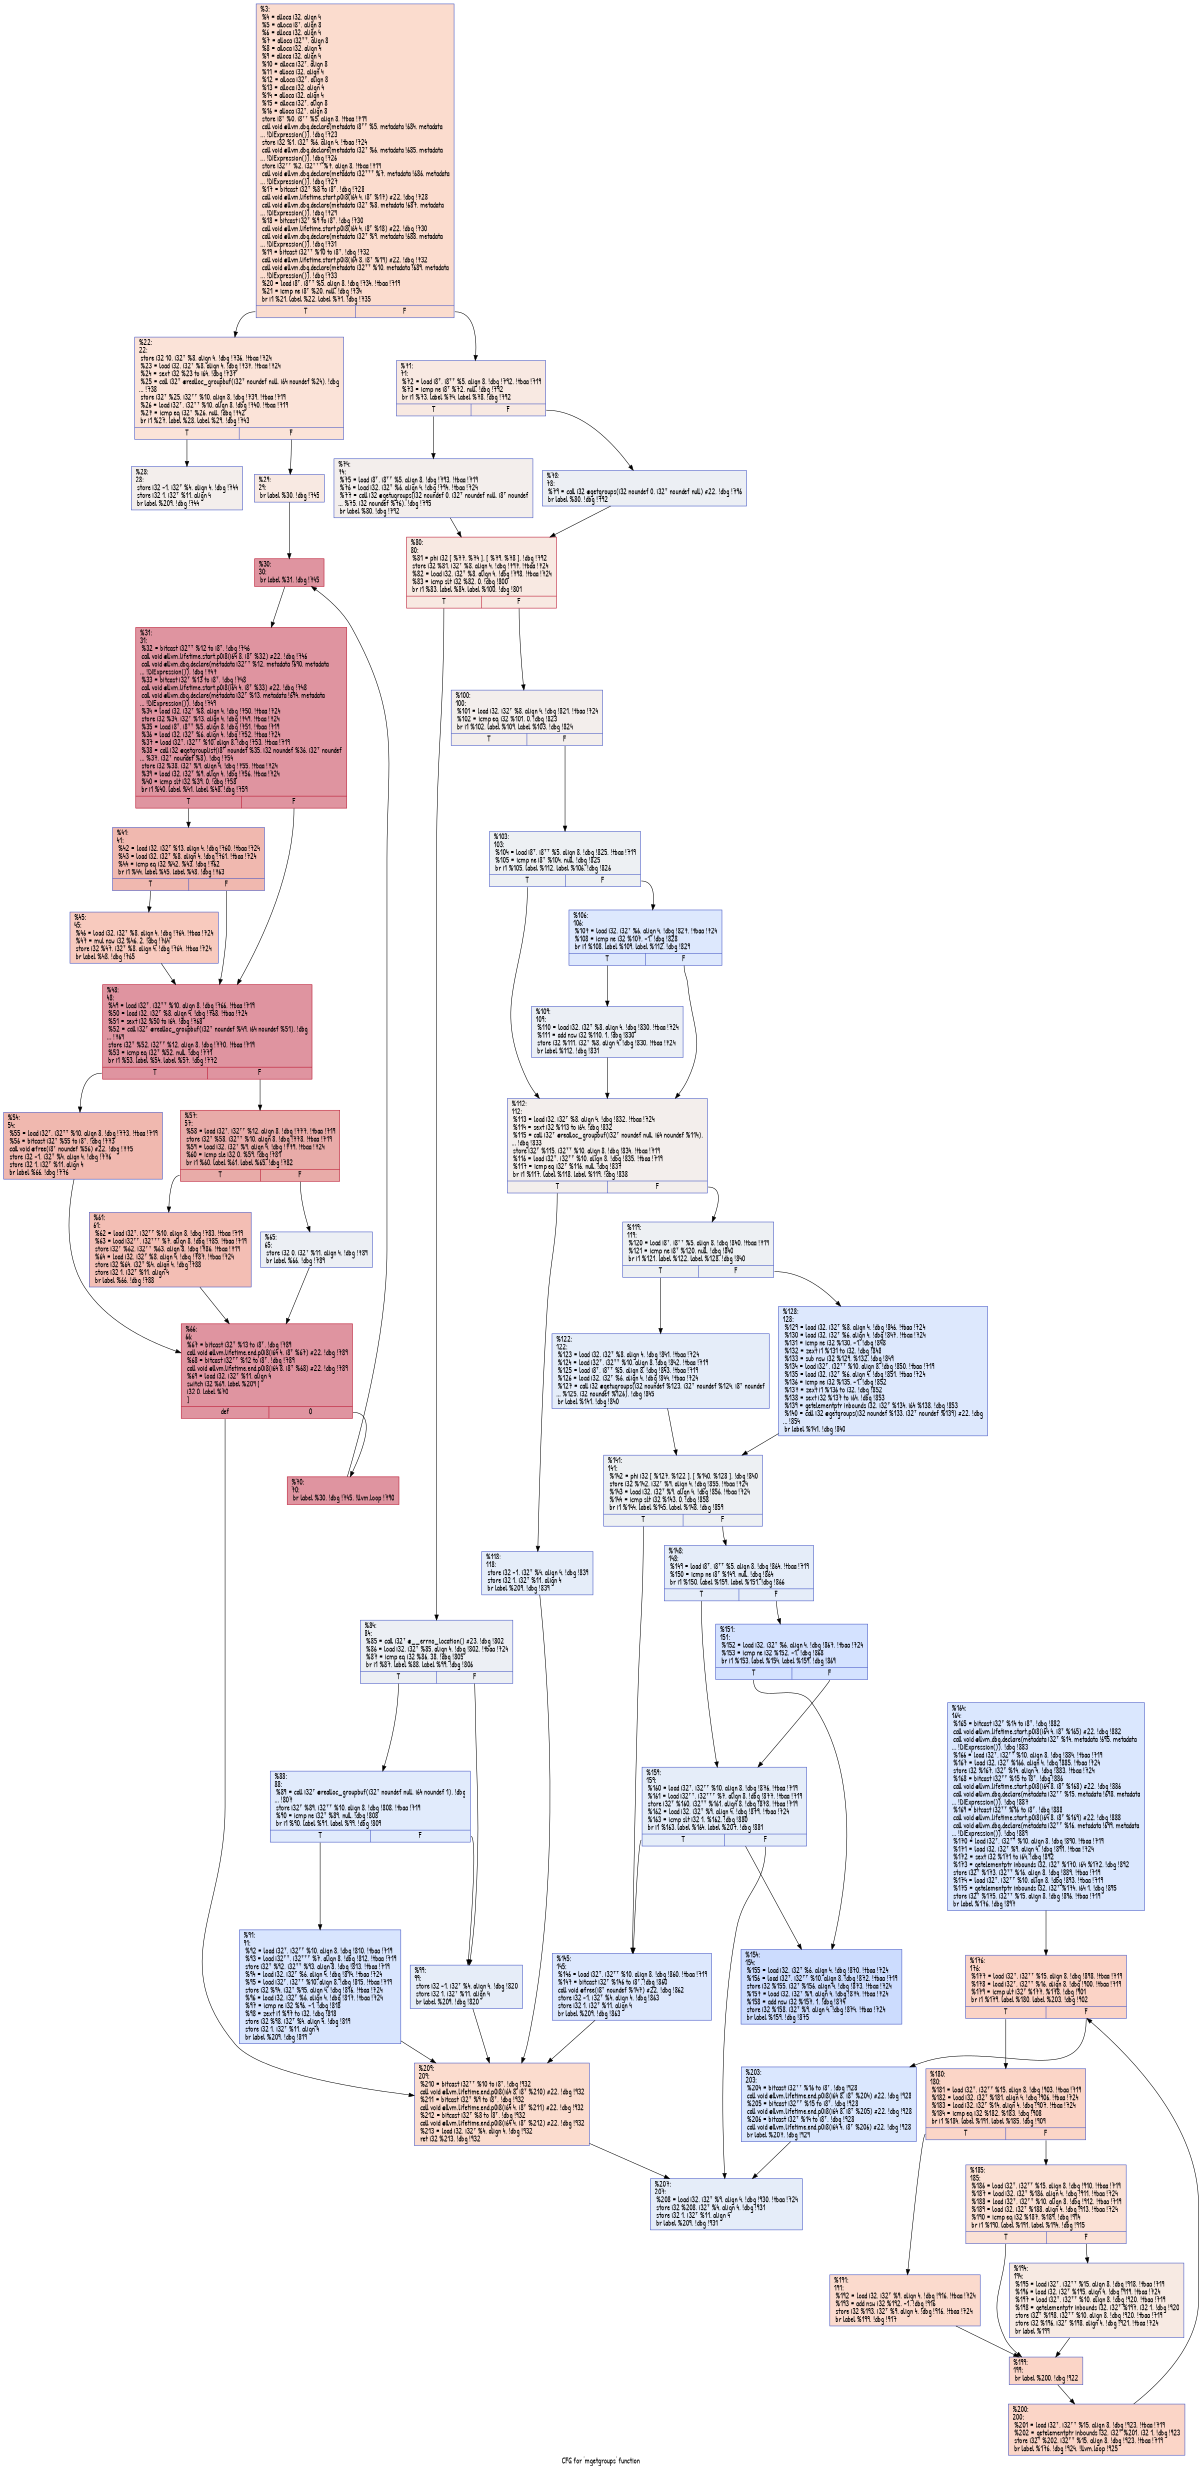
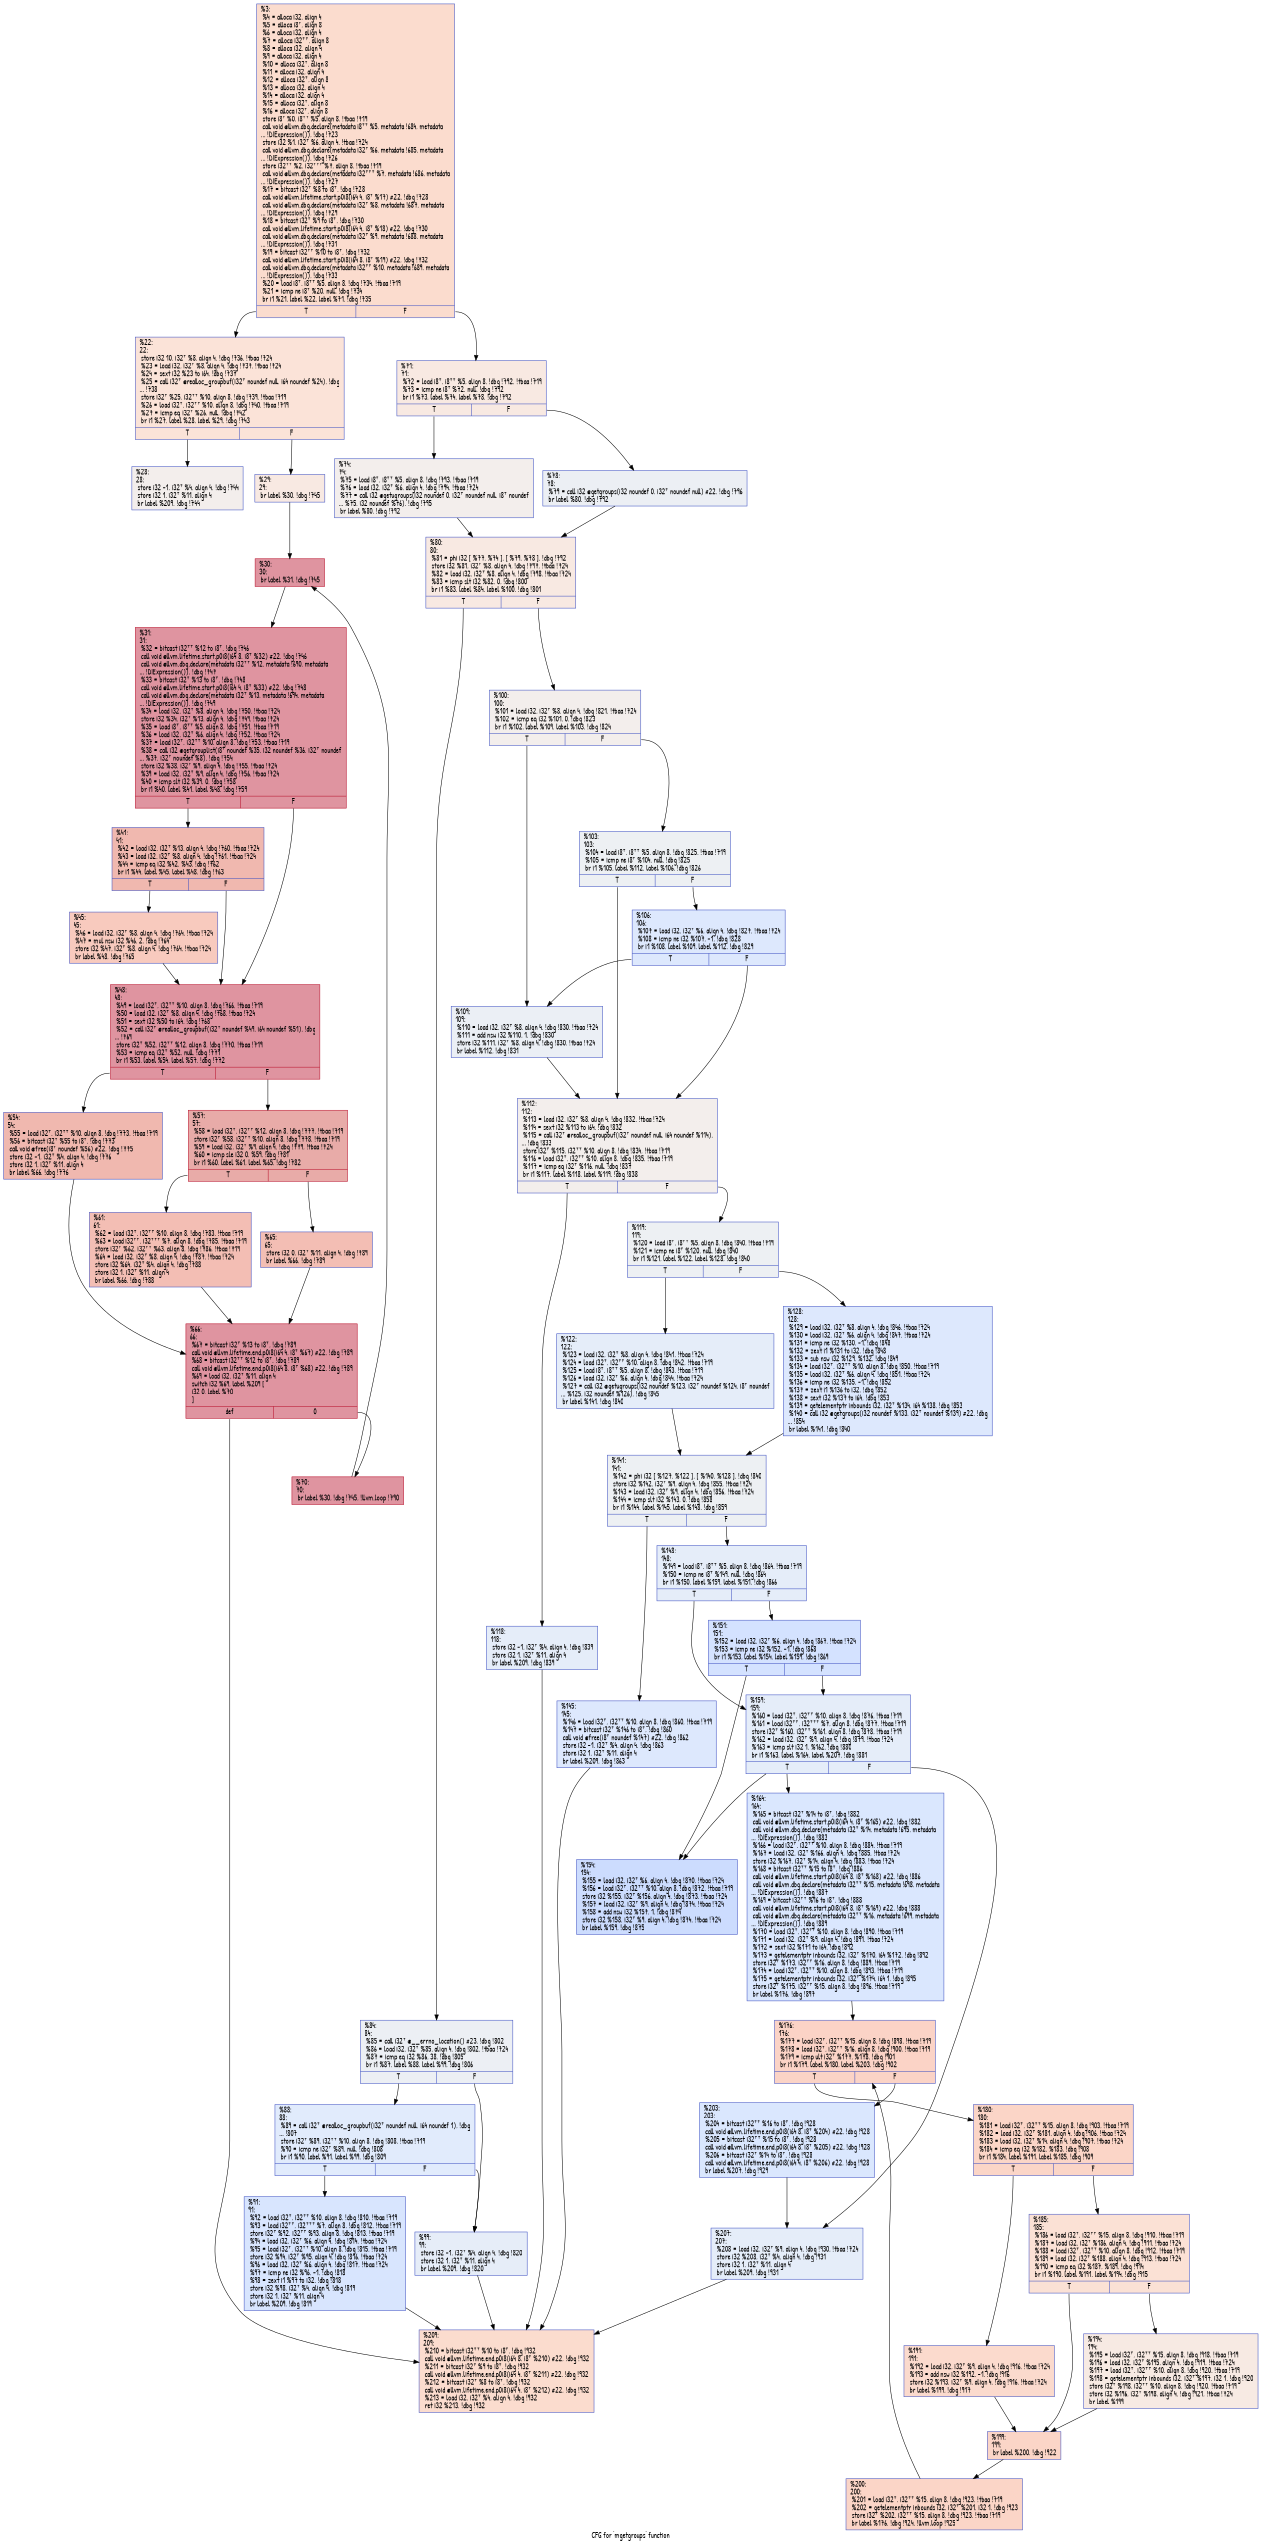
node "%80:": color #b70d28ff -> #3d50c3ff
edge "%100:" -> "%109:": added
node "%65:": fillcolor #d4dbe670 -> #e36c5570
edge "%159:" -> "%145:": now "%159:" -> "%164:"
edge "%209:" -> "%207:": reversed
